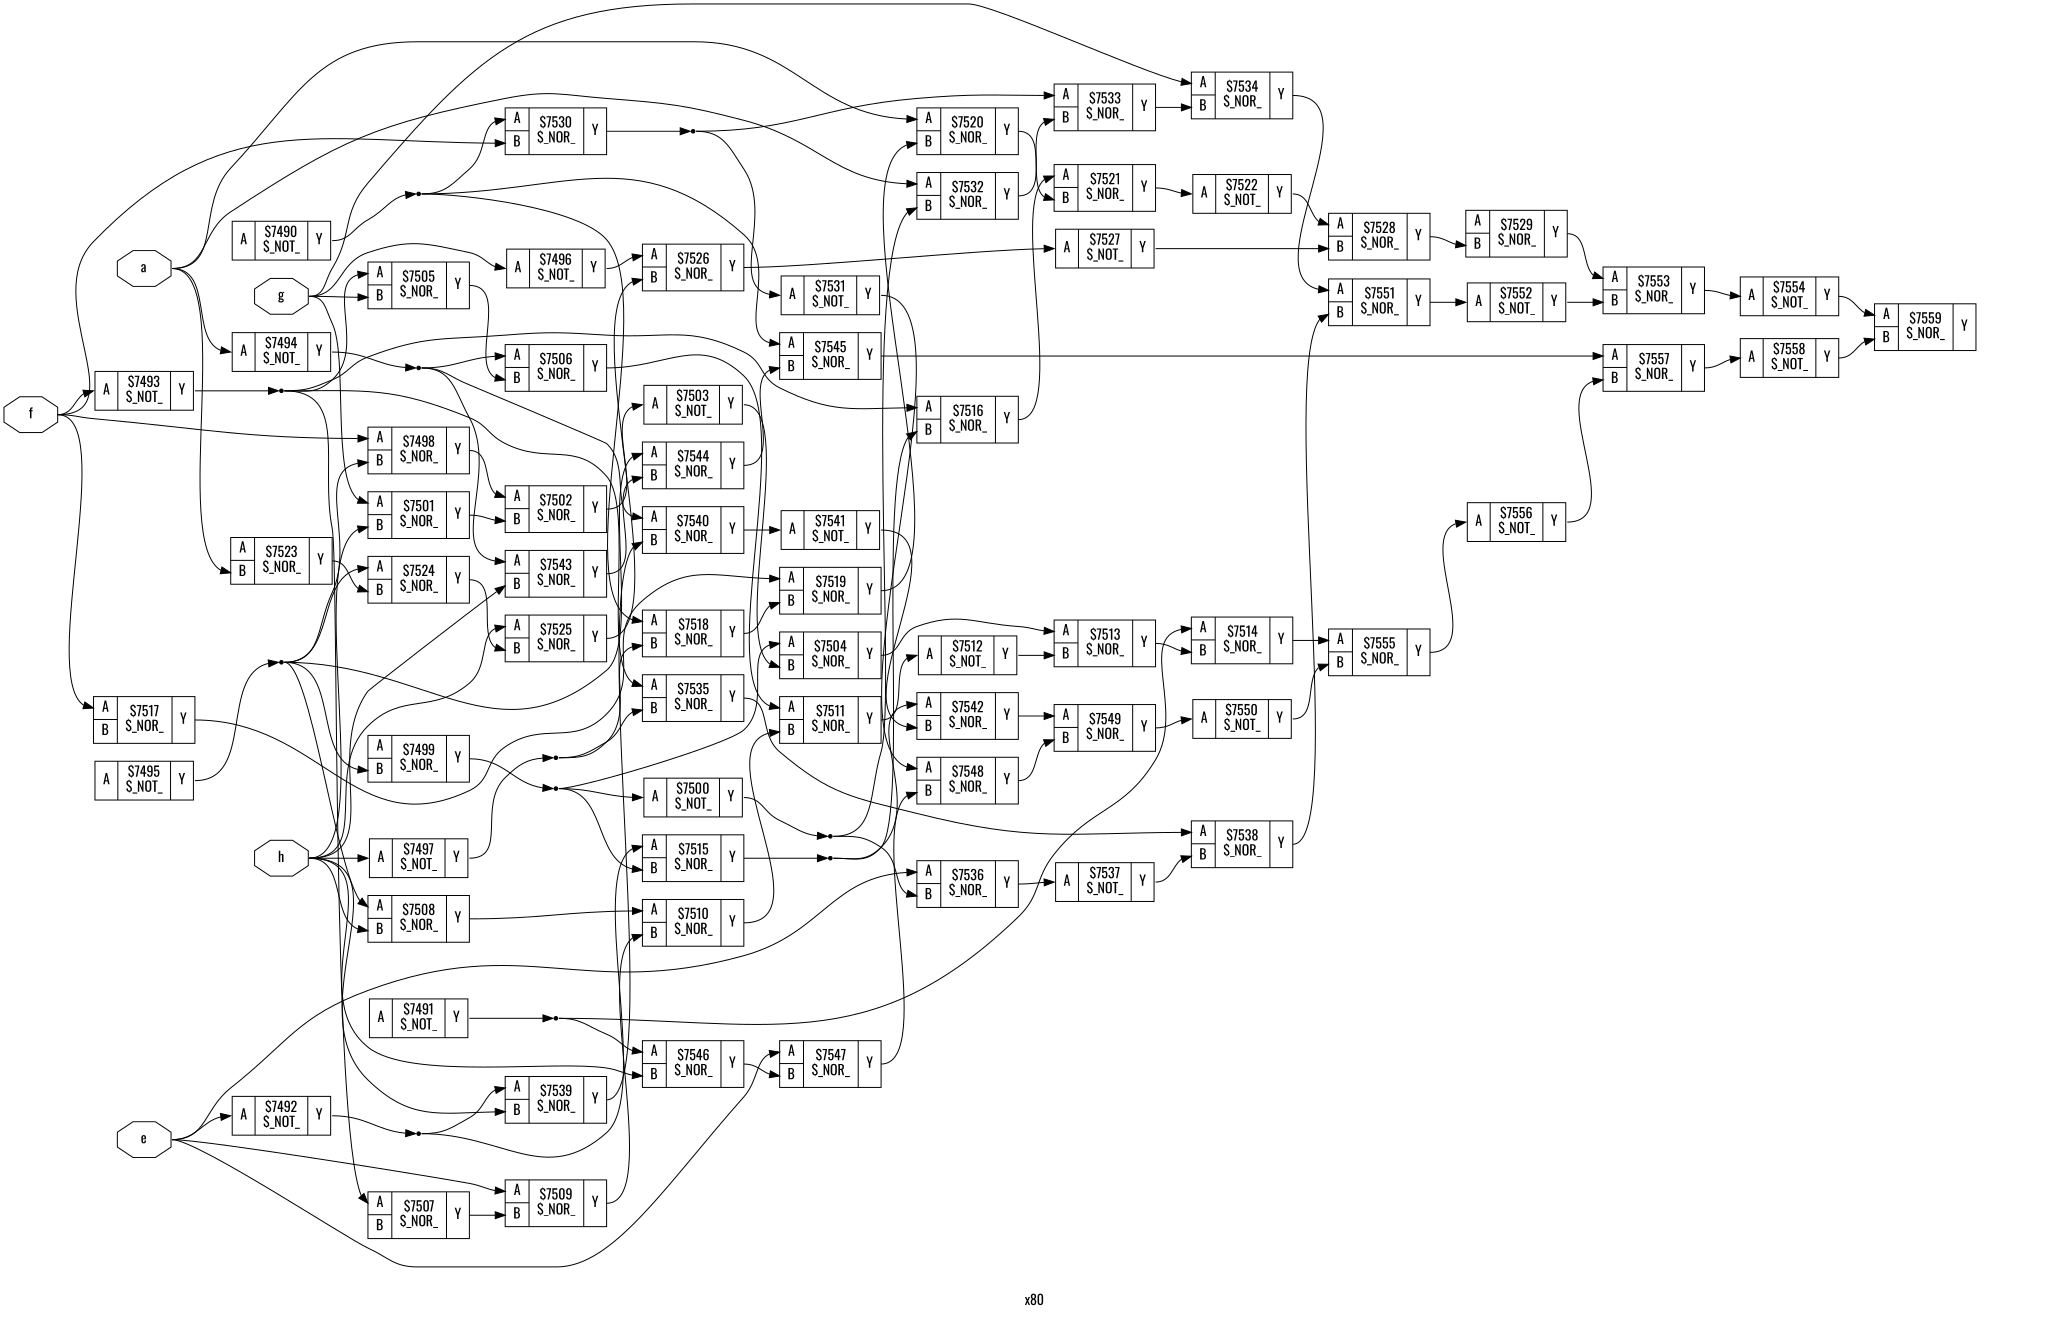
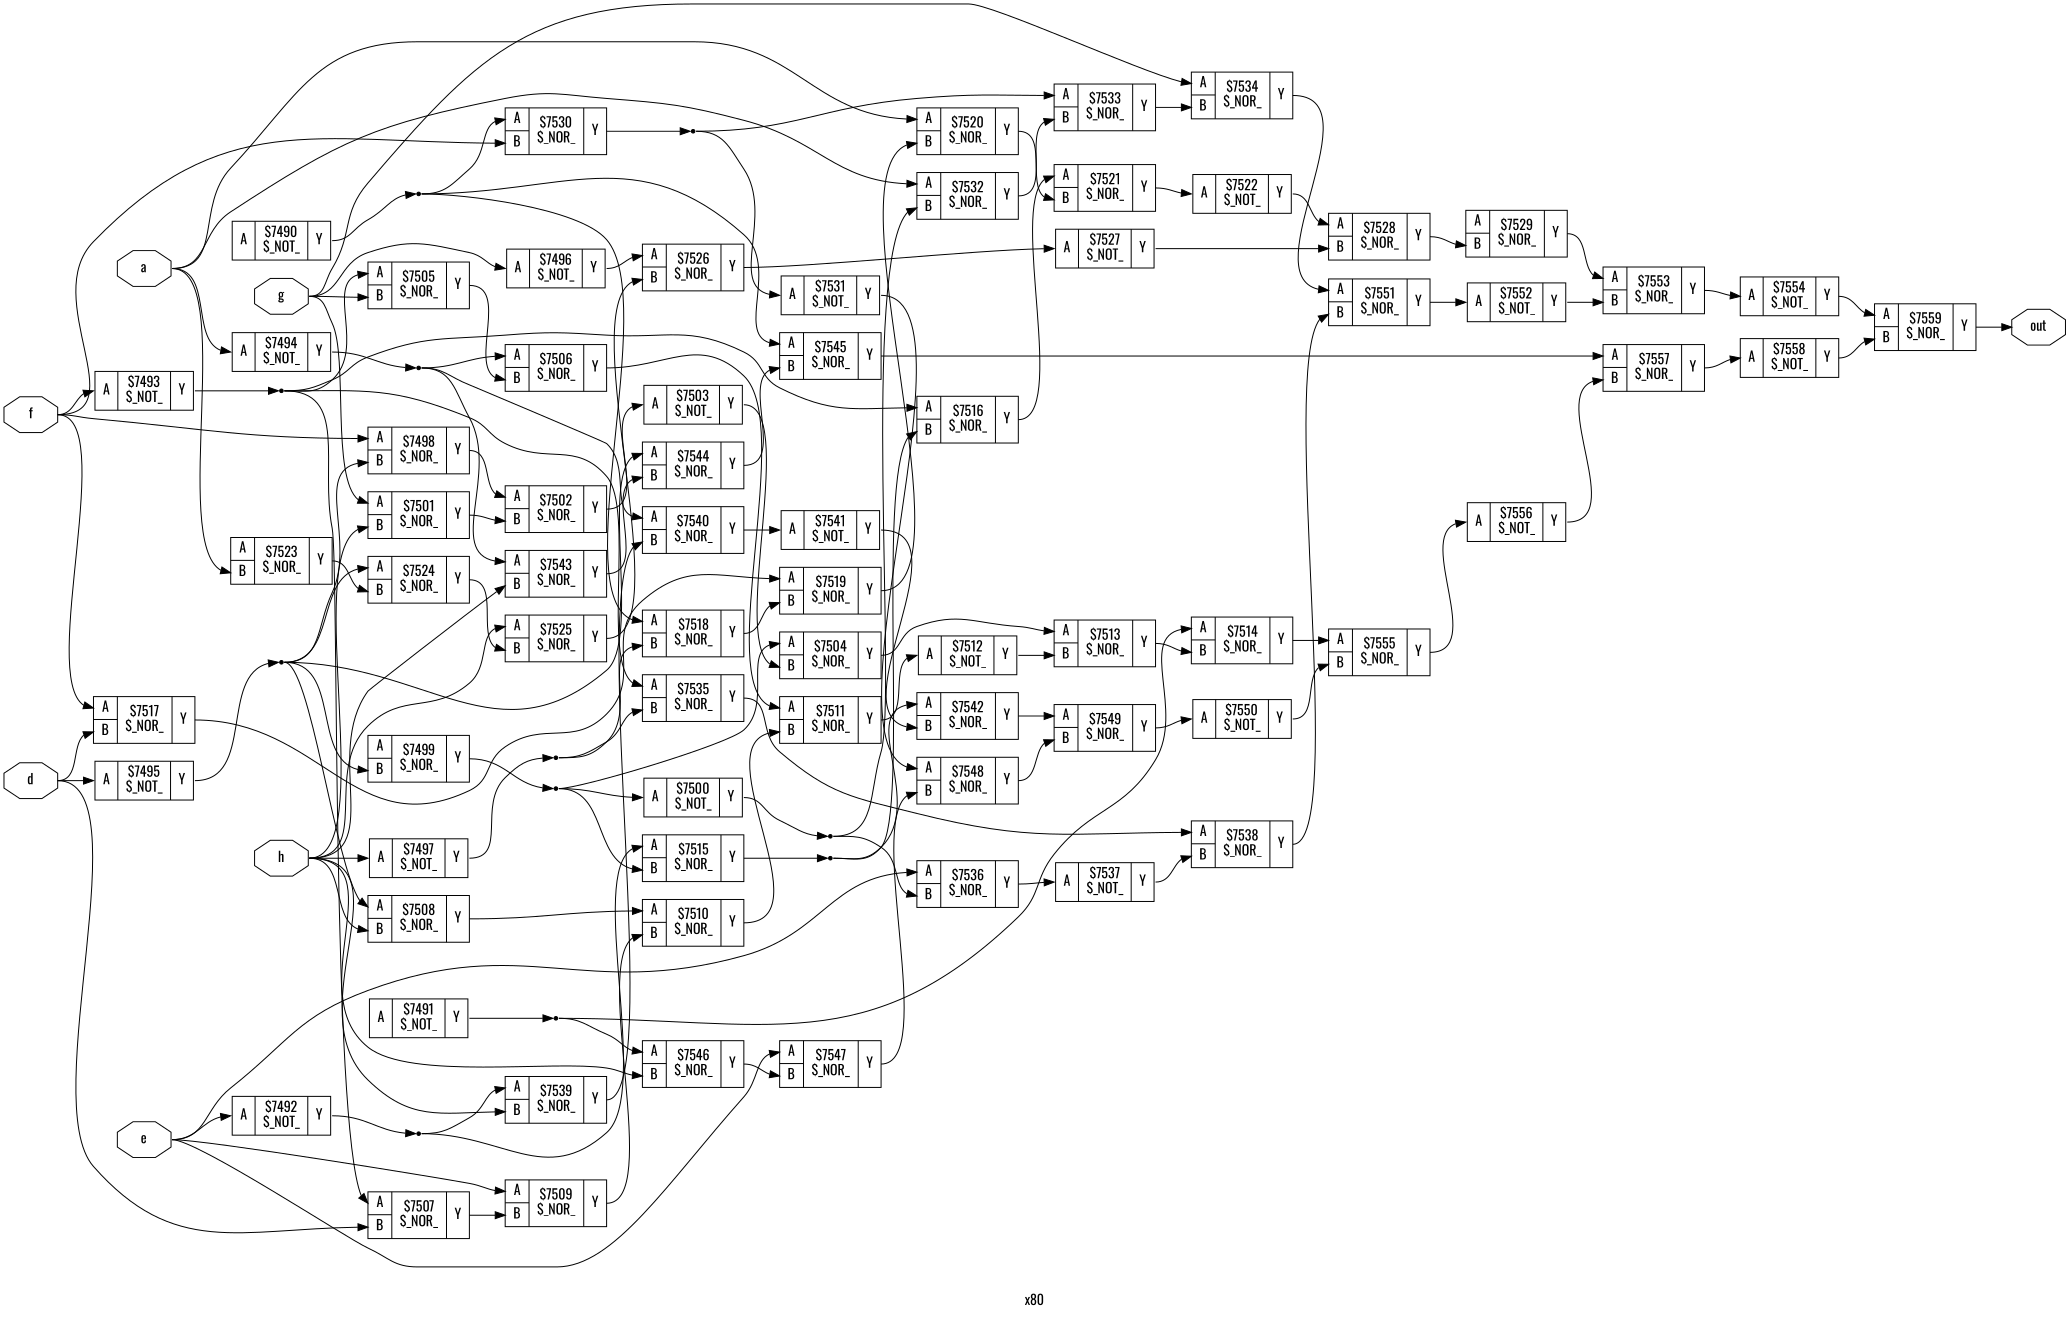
node "out": added
node "d": added
